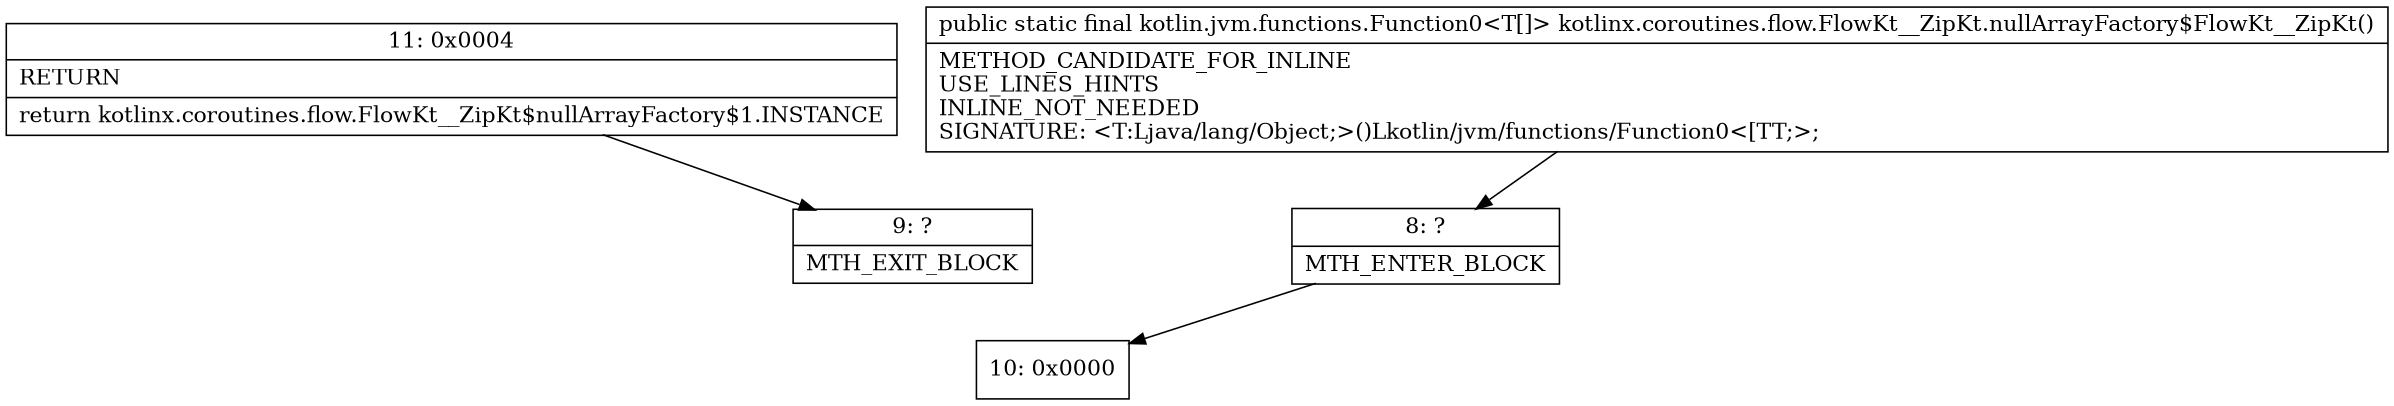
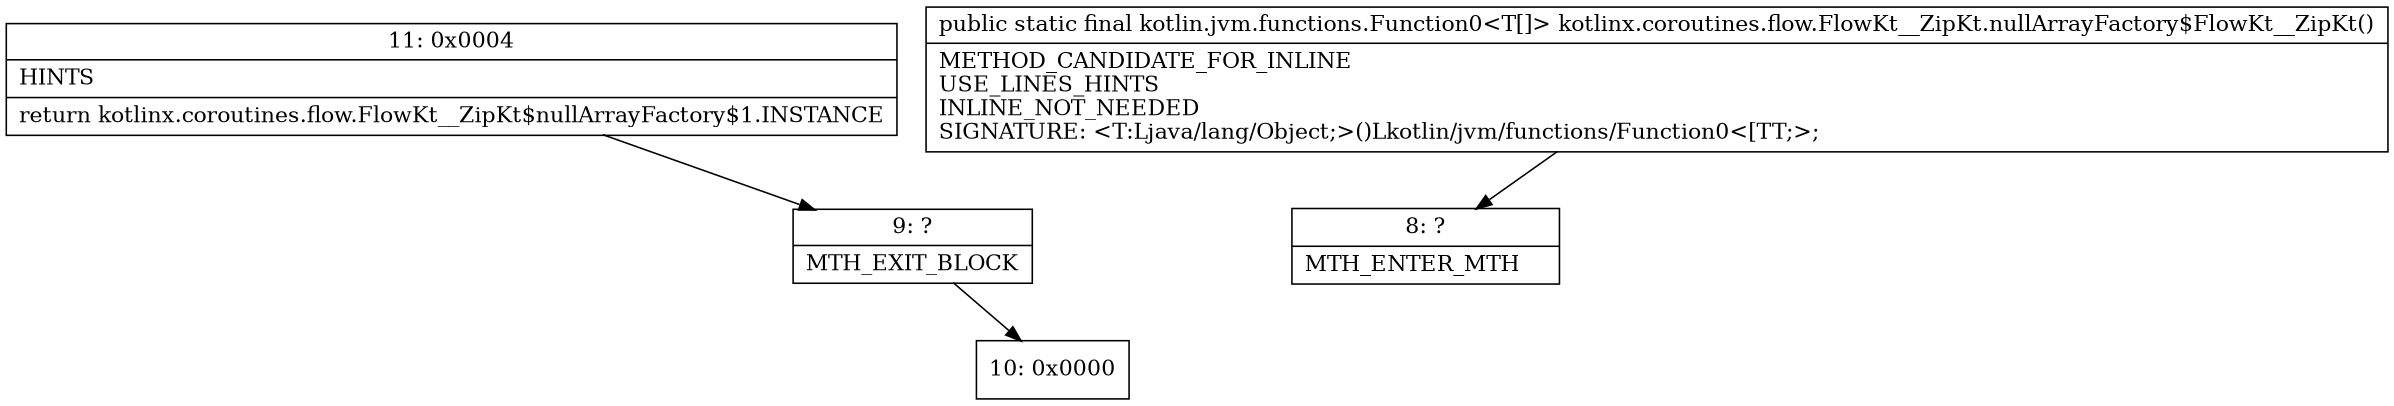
node "11: 0x0004": text "RETURN" -> "HINTS"
node "8: ?": text "MTH_ENTER_BLOCK" -> "MTH_ENTER_MTH"
edge "8: ?" -> "10: 0x0000": now "9: ?" -> "10: 0x0000"
